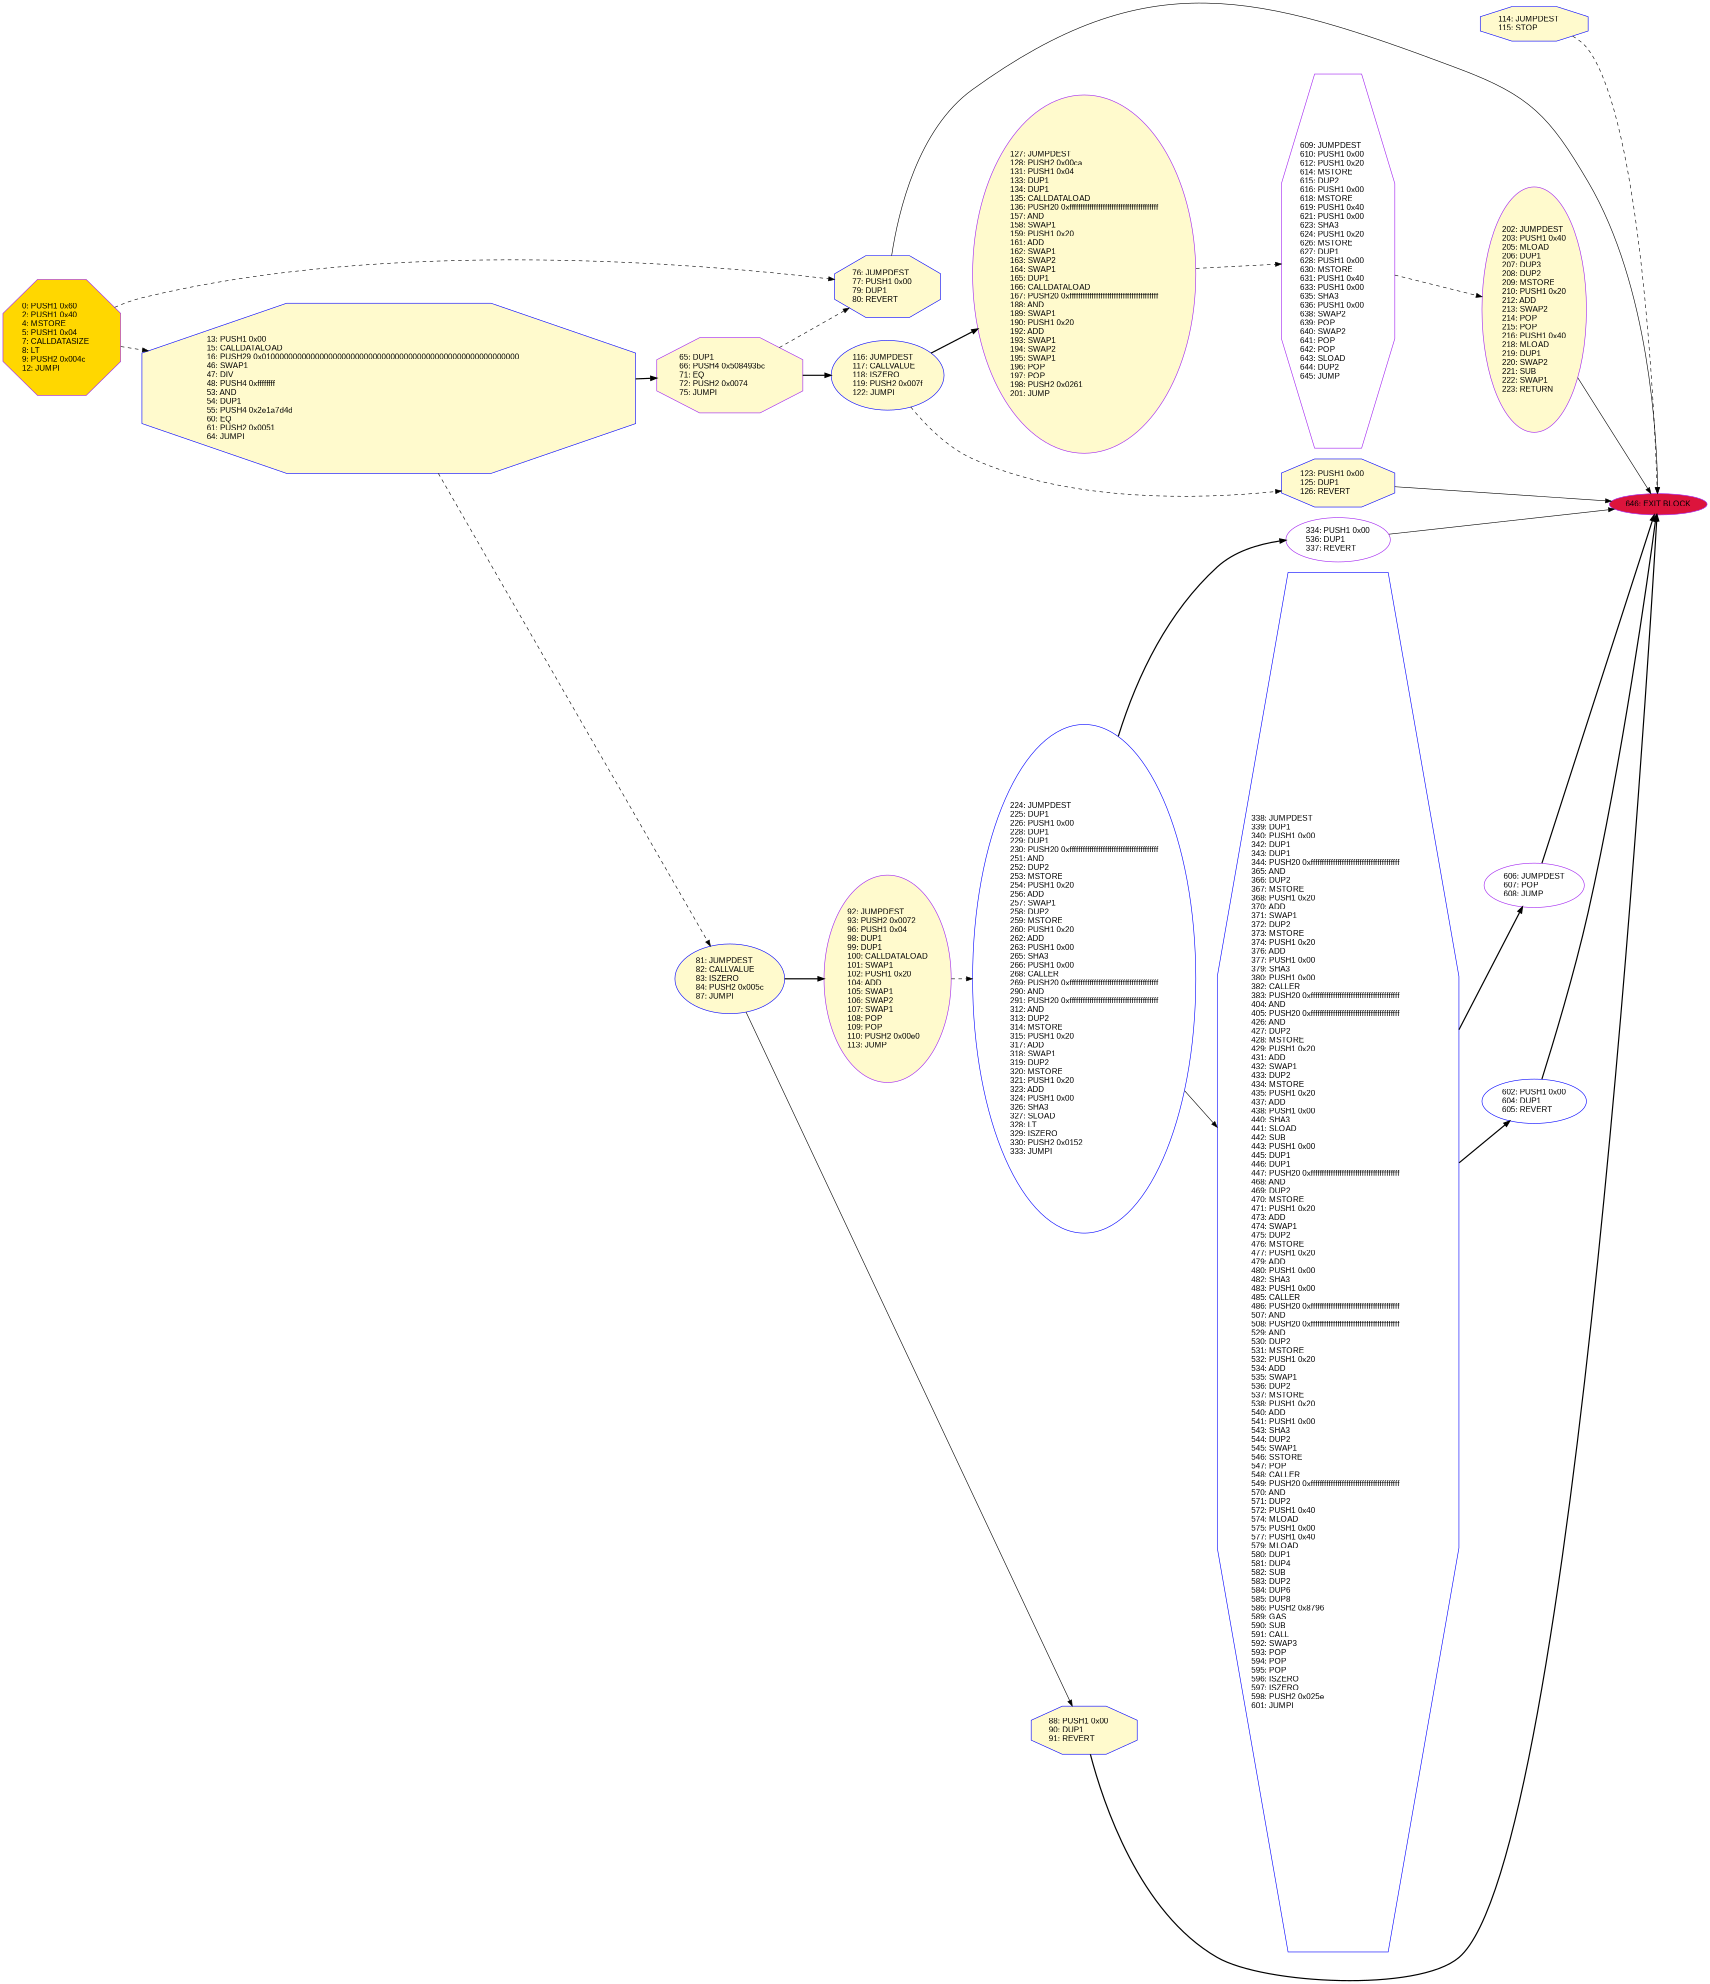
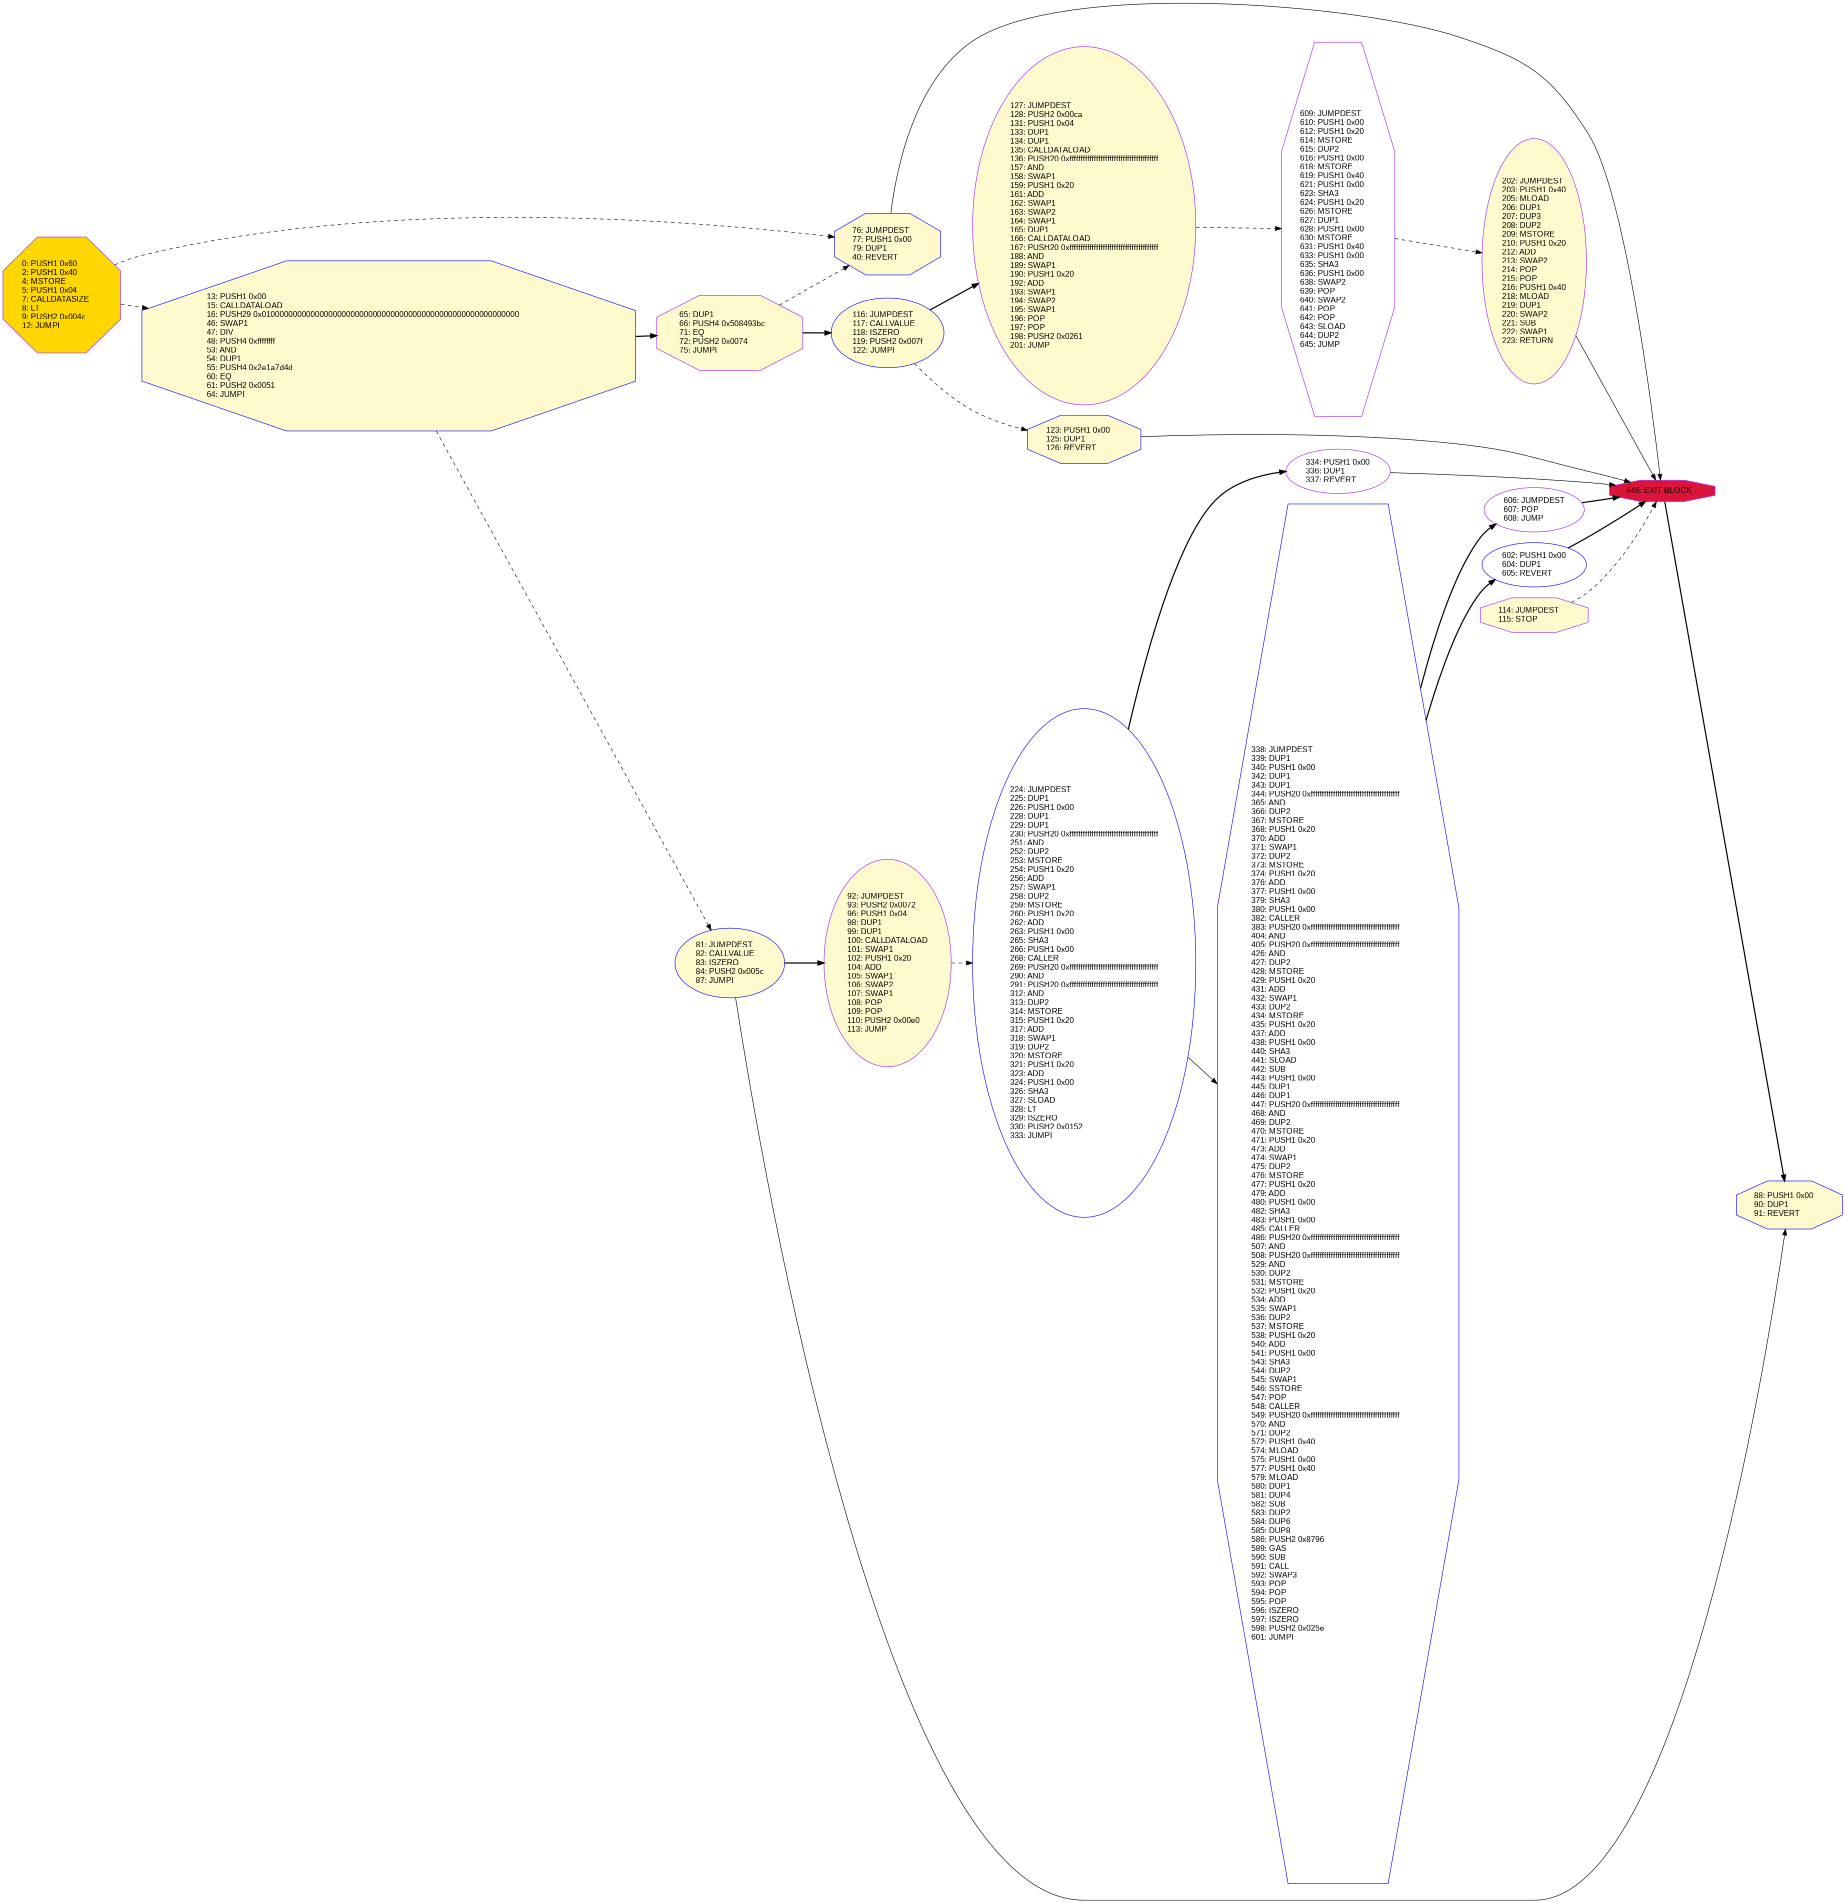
node "114: JUMPDEST 115: STOP": color blue -> purple
node "76: JUMPDEST 77: PUSH1 0x00 79: DUP1 80: REVERT": label "76: JUMPDEST 77: PUSH1 0x00 79: DUP1 80: REVERT" -> "76: JUMPDEST 77: PUSH1 0x00 79: DUP1 40: REVERT"
node "646: EXIT BLOCK": shape ellipse -> octagon
node "334: PUSH1 0x00 536: DUP1 337: REVERT": label "334: PUSH1 0x00 536: DUP1 337: REVERT" -> "334: PUSH1 0x00 336: DUP1 337: REVERT"
edge "88: PUSH1 0x00 90: DUP1 91: REVERT" -> "646: EXIT BLOCK": reversed
